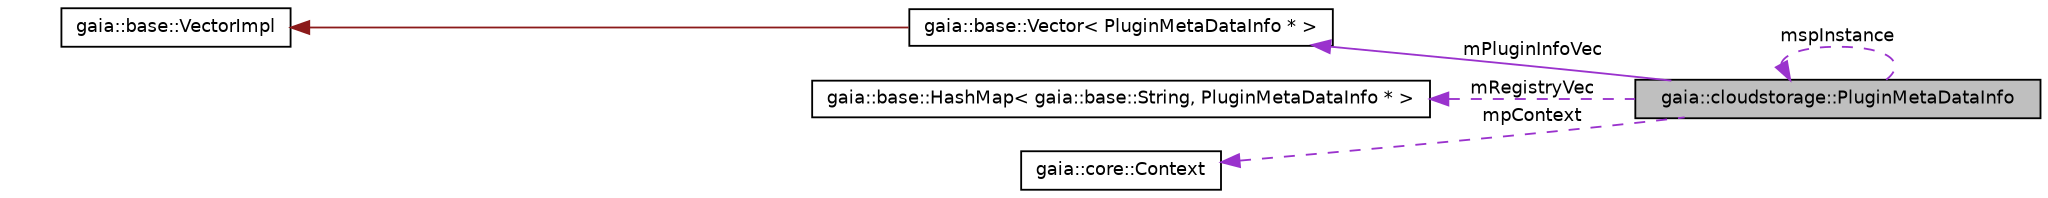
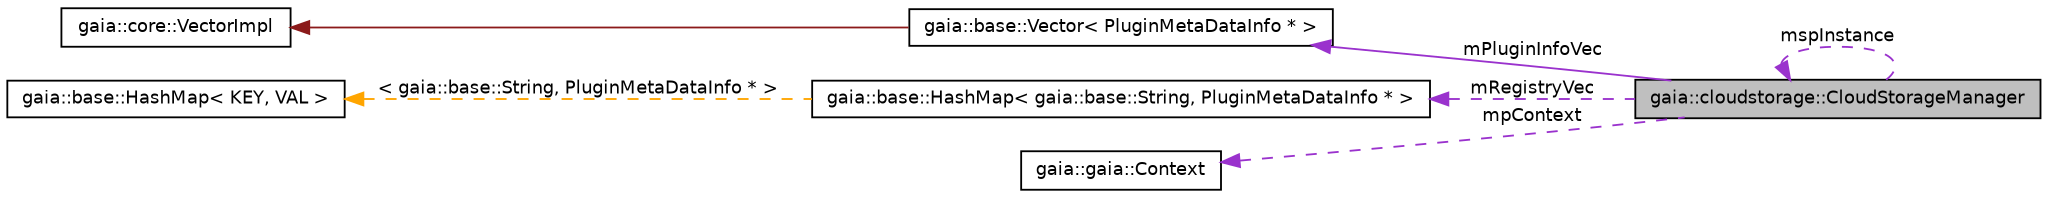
node "gaia::base::VectorImpl": label "gaia::base::VectorImpl" -> "gaia::core::VectorImpl"
node "gaia::base::HashMap< KEY, VAL >": added
node "gaia::cloudstorage::PluginMetaDataInfo": label "gaia::cloudstorage::PluginMetaDataInfo" -> "gaia::cloudstorage::CloudStorageManager"
node "gaia::core::Context": label "gaia::core::Context" -> "gaia::gaia::Context"
